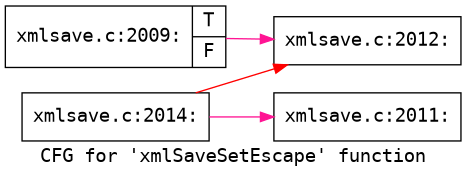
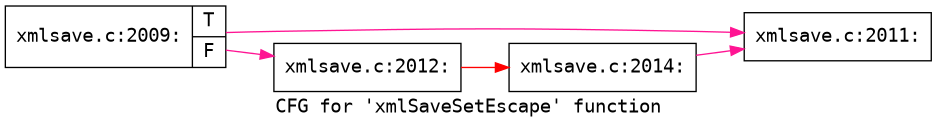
edge "xmlsave.c:2009:" -> "xmlsave.c:2011:": added
edge "xmlsave.c:2014:" -> "xmlsave.c:2012:": reversed
